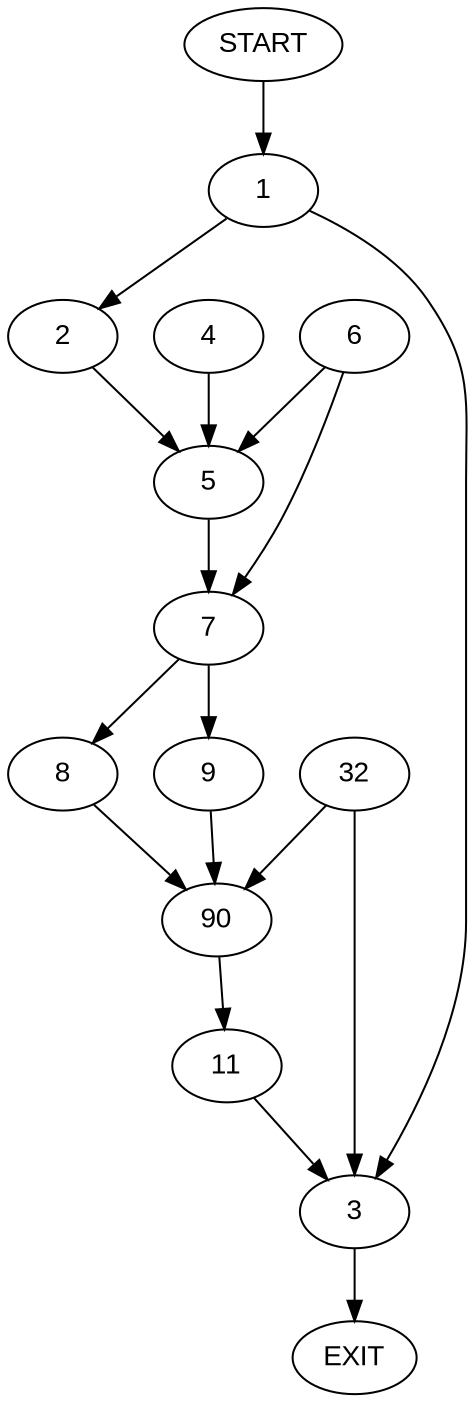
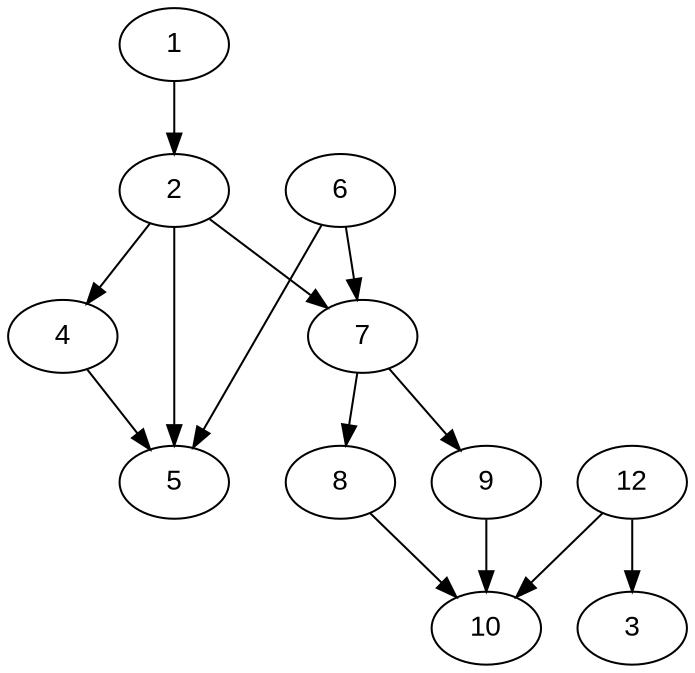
node "START": removed
edge "2" -> "4": added
edge "5" -> "7": now "2" -> "7"
edge "1" -> "3": removed
node "32": label "32" -> "12"
node "90": label "90" -> "10"
node "11": removed
node "EXIT": removed
